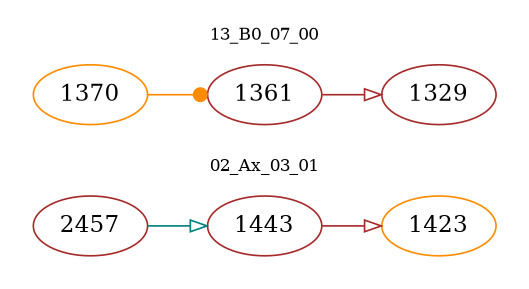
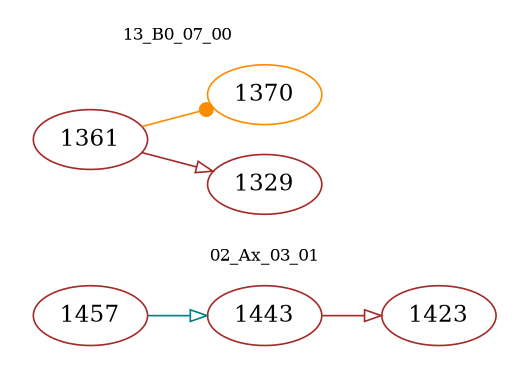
edge "1370" -> "1361": reversed
node "2457": label "2457" -> "1457"
node "1423": color darkorange -> brown
